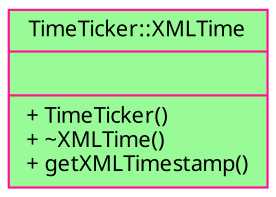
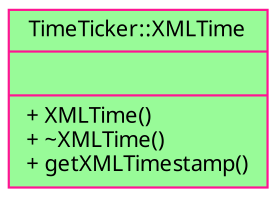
node "TimeTicker::XMLTime": text "+ TimeTicker()" -> "+ XMLTime()"
